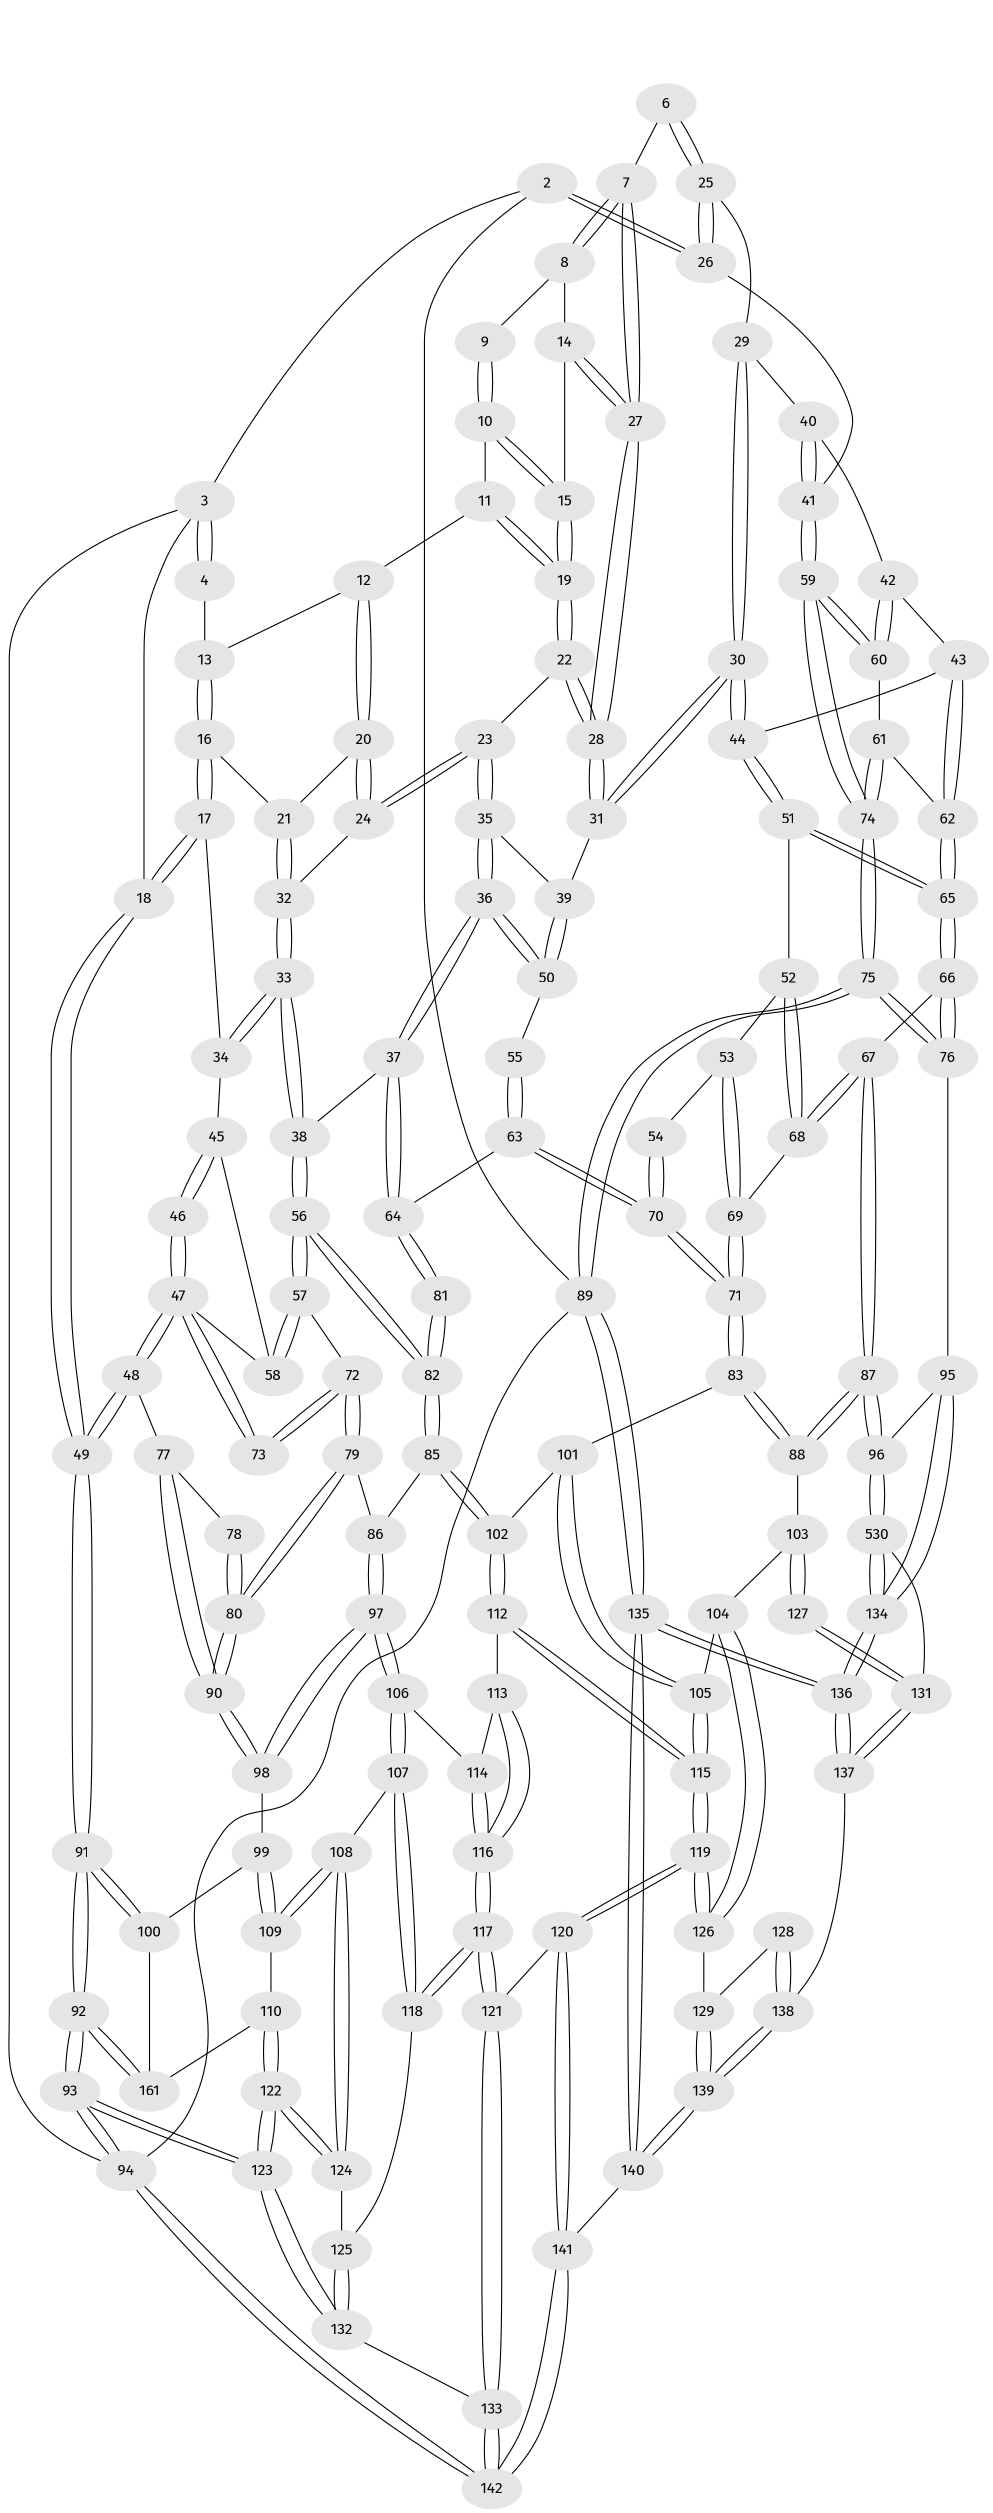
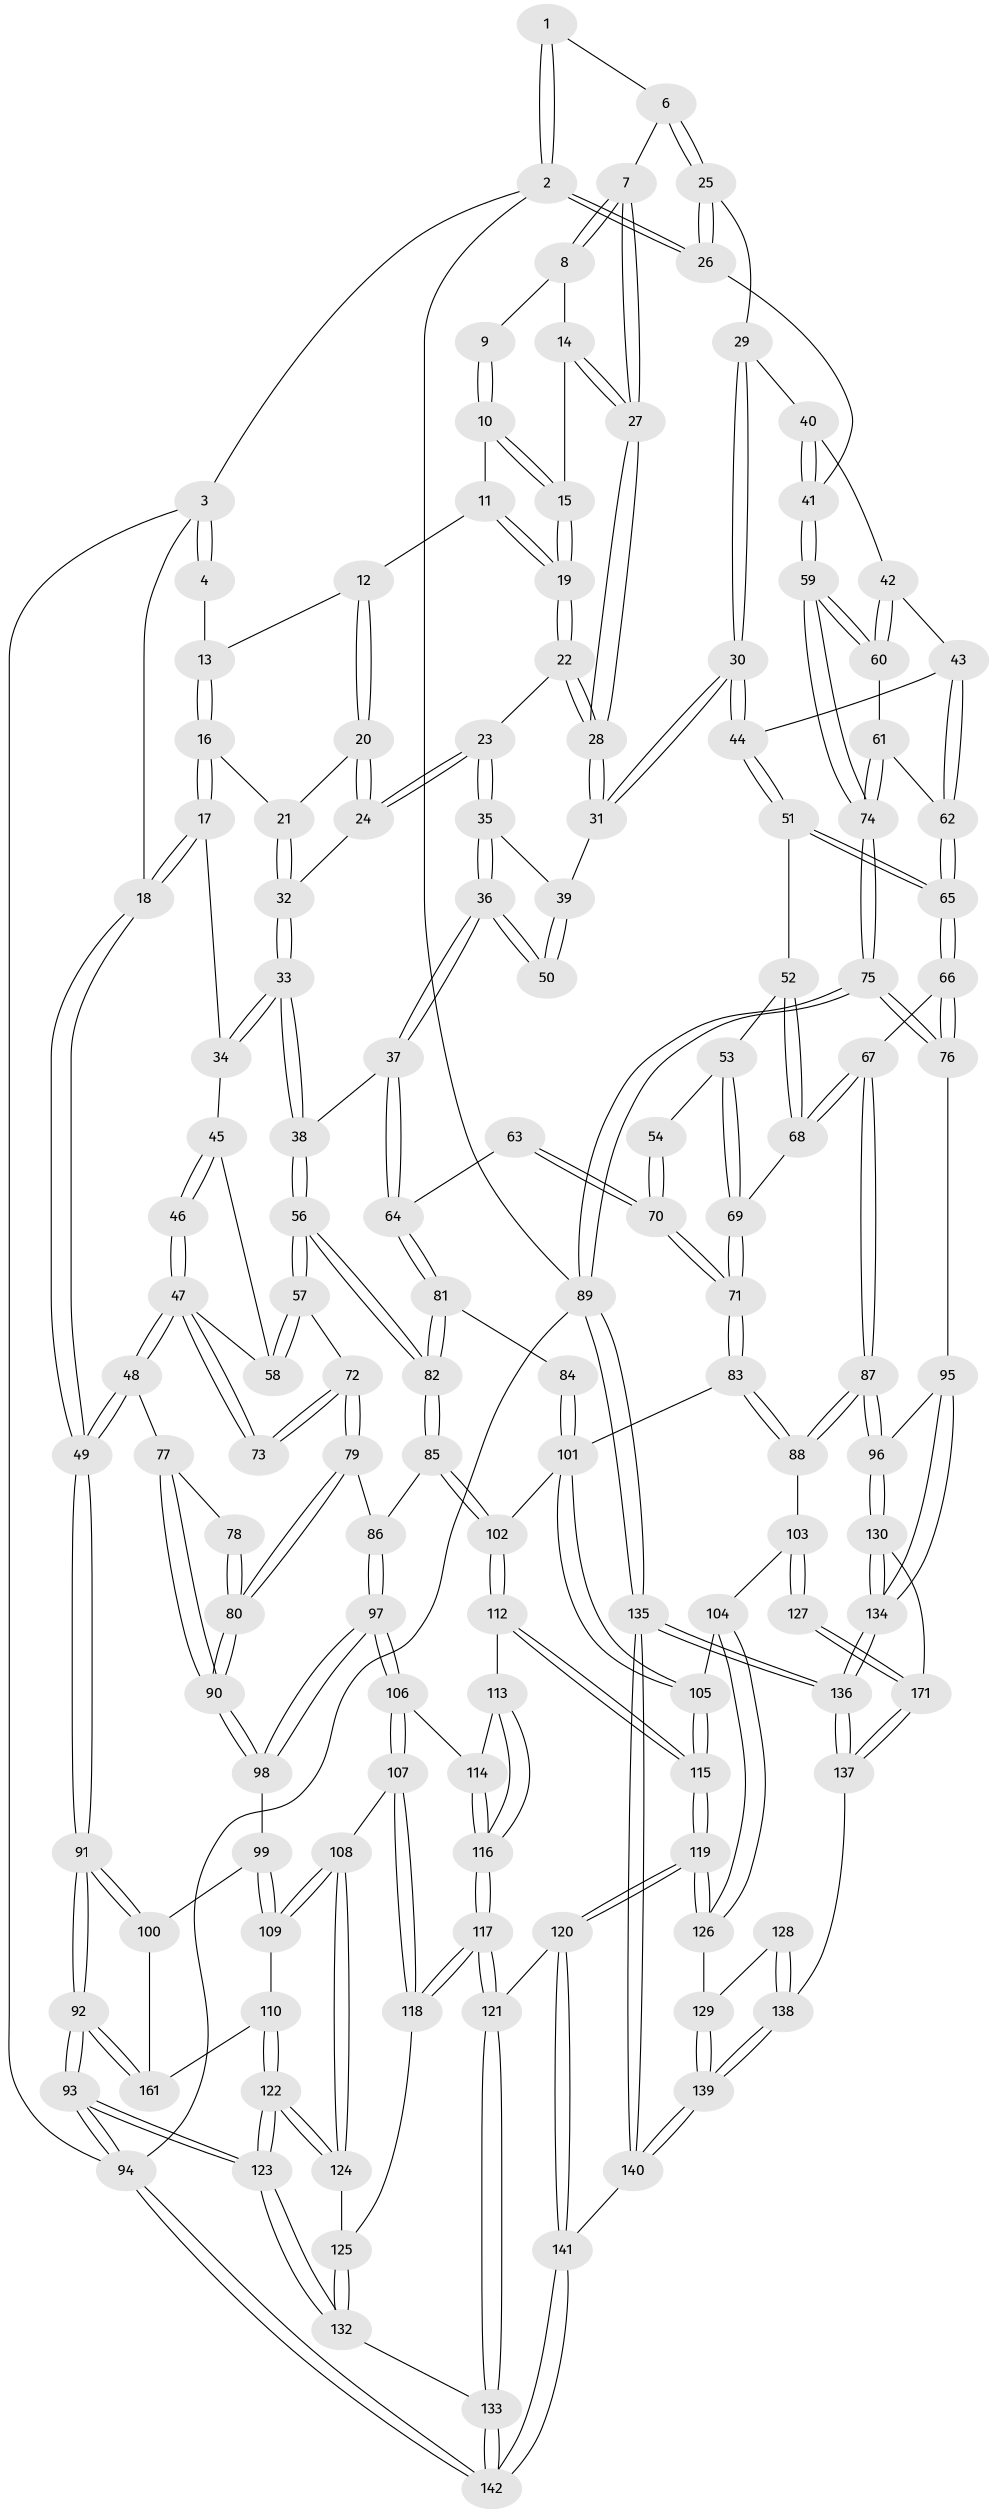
node "1": added
node "55": removed
node "84": added
node "530": label "530" -> "130"
node "131": label "131" -> "171"
